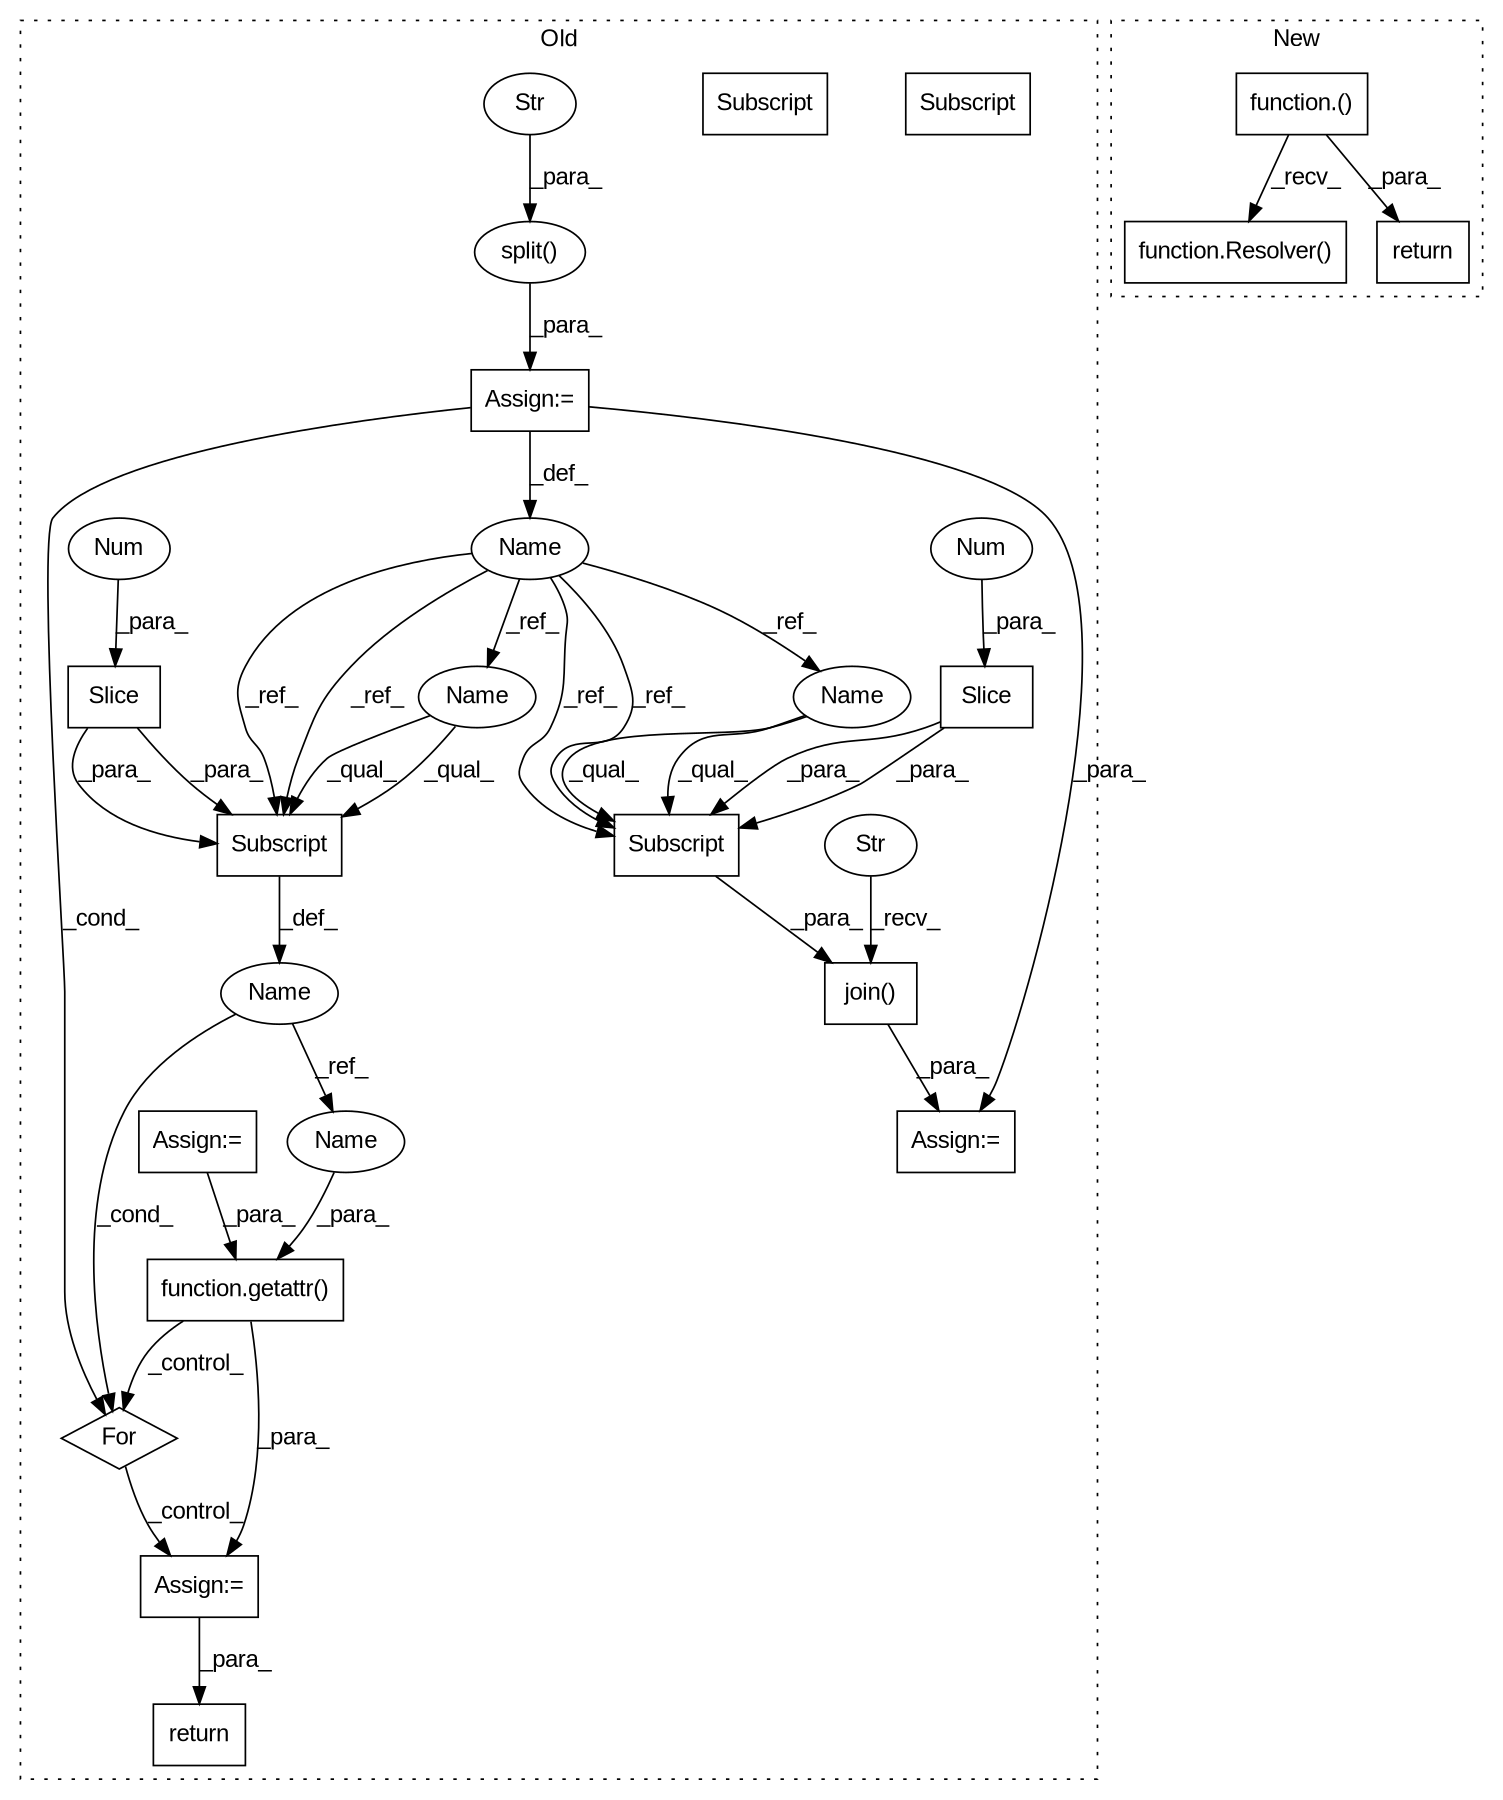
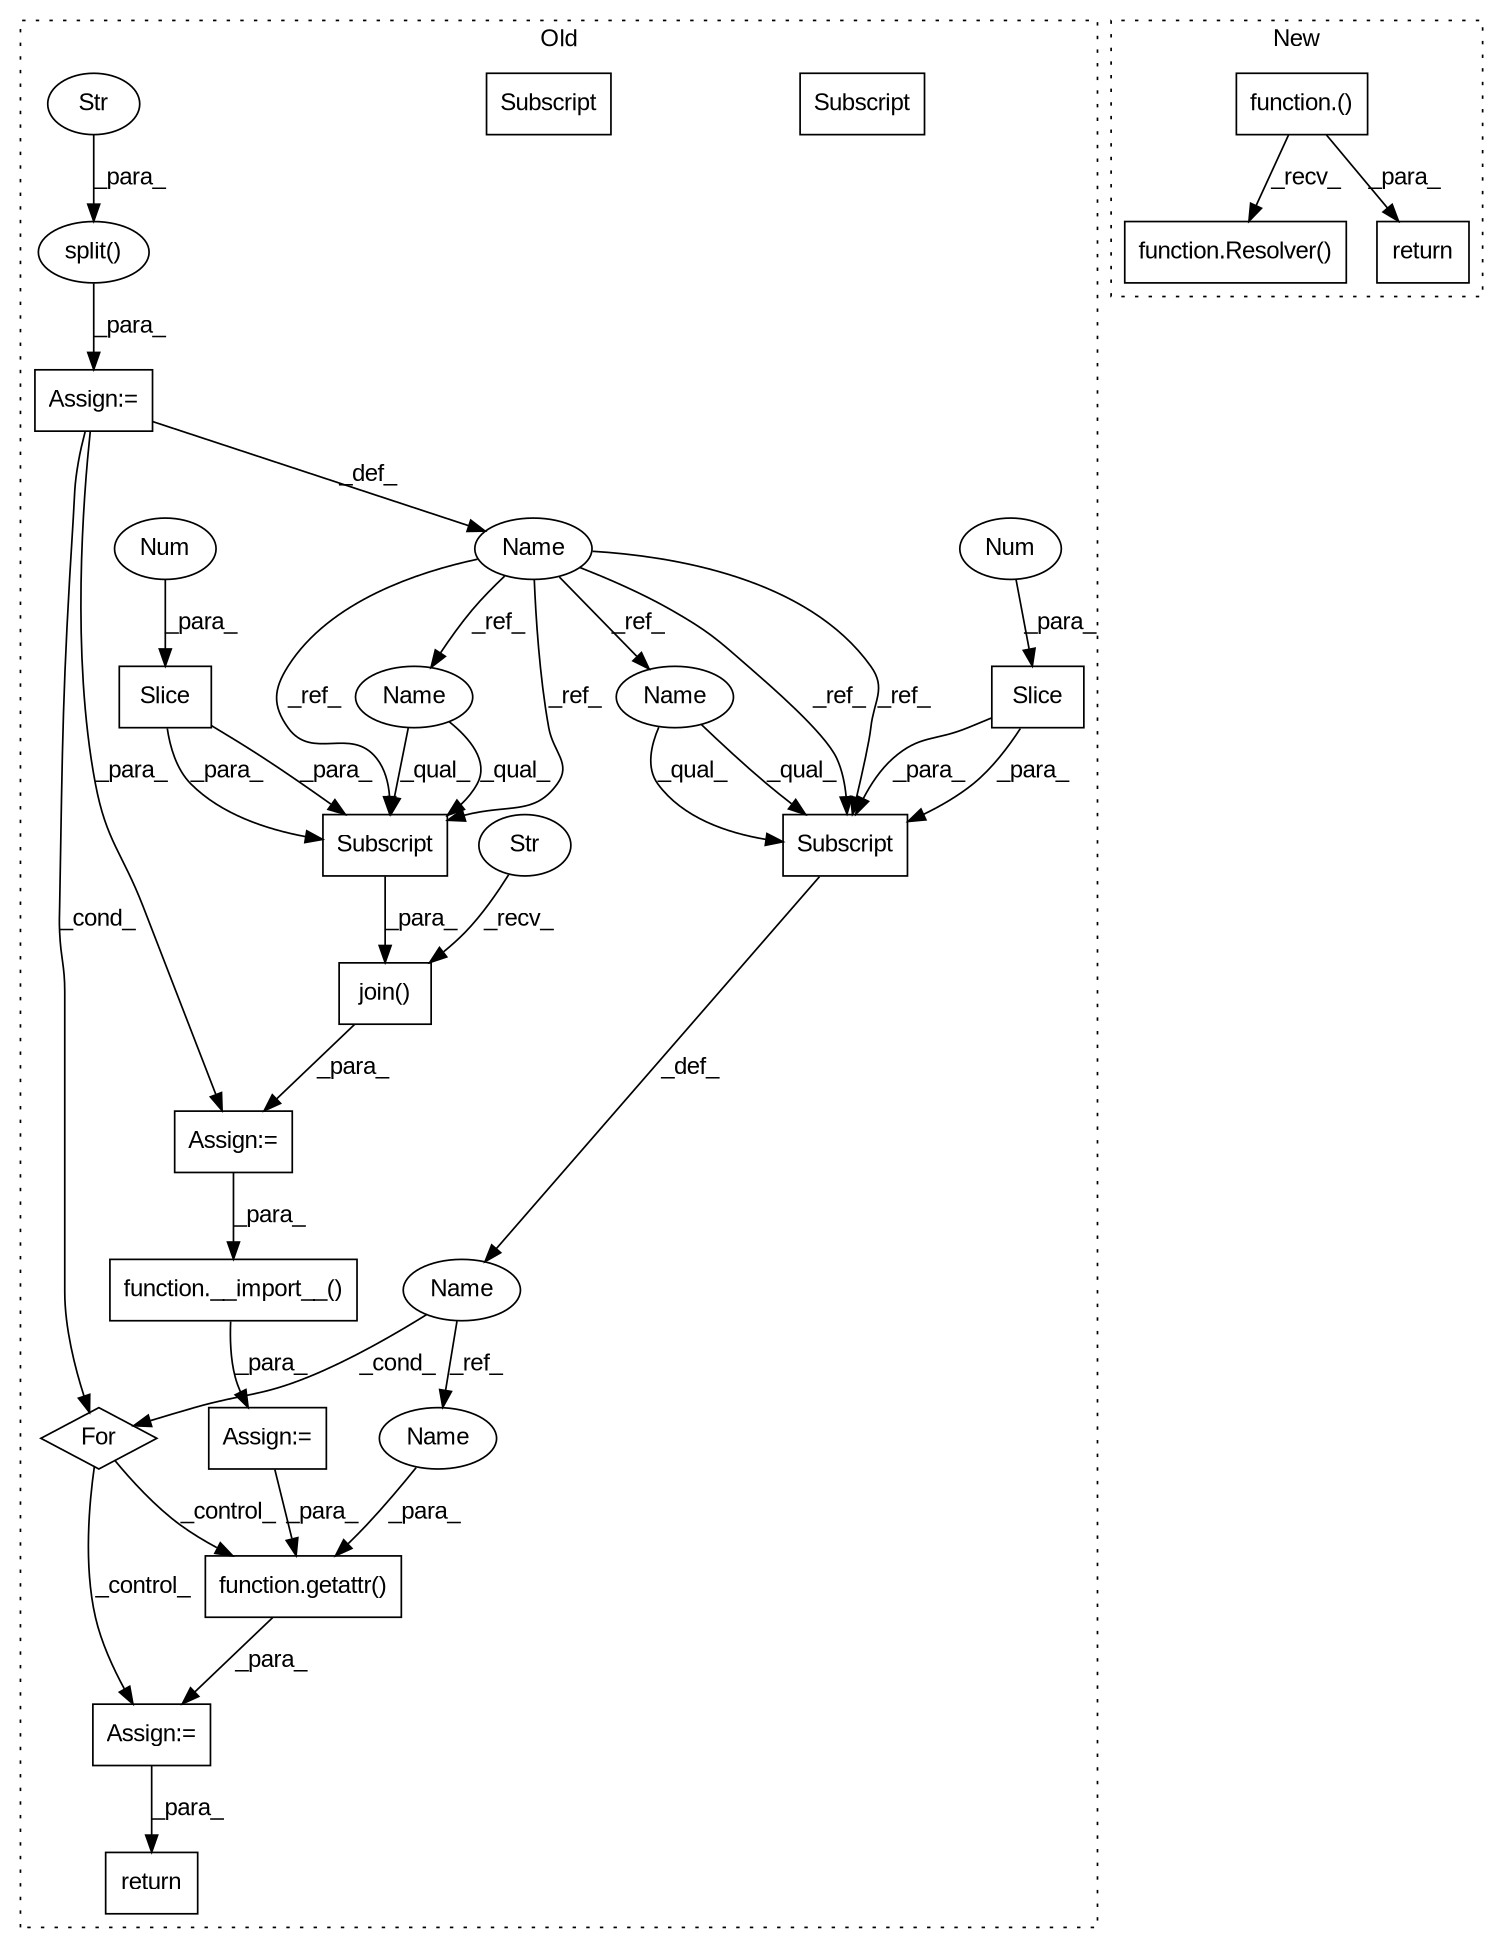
node "function.__import__()": added
edge "function.getattr()" -> "For": reversed
